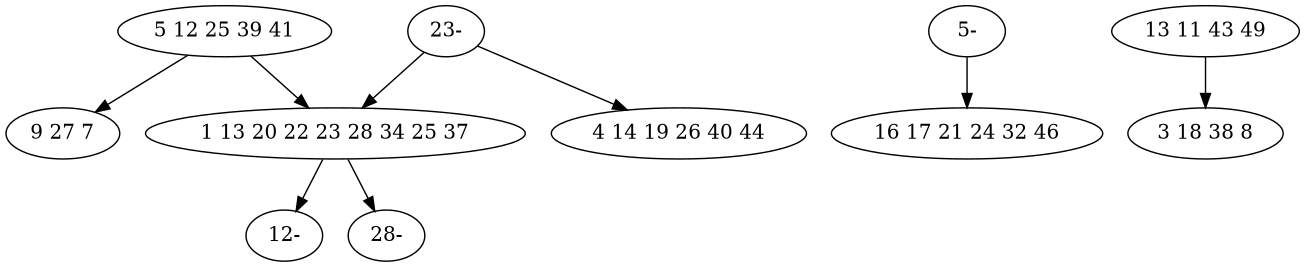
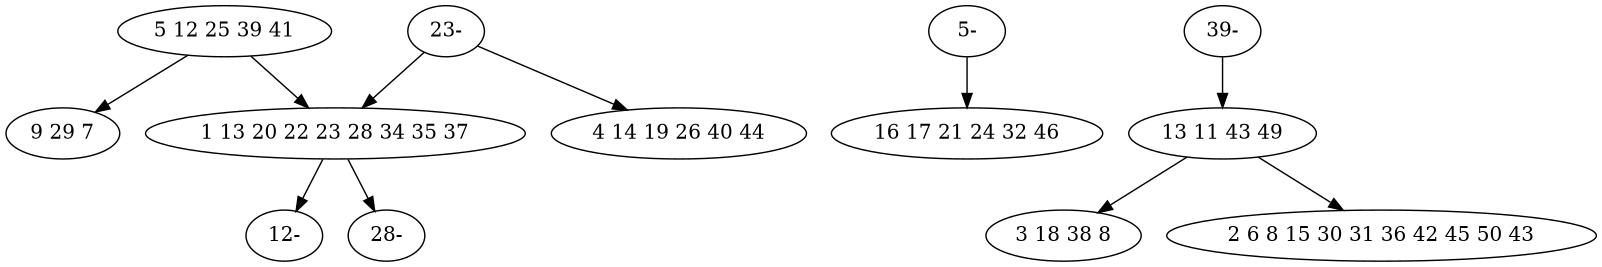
node "39-": added
node "9 27 7": label "9 27 7" -> "9 29 7"
node "1 13 20 22 23 28 34 25 37": label "1 13 20 22 23 28 34 25 37" -> "1 13 20 22 23 28 34 35 37"
node "2 6 8 15 30 31 36 42 45 50 43": added
